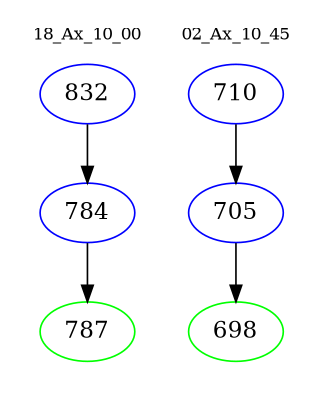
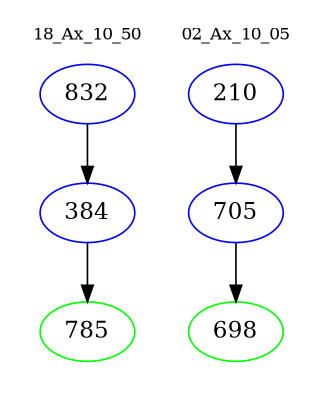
cluster "18_Ax_10_00": label "18_Ax_10_00" -> "18_Ax_10_50"
cluster "02_Ax_10_45": label "02_Ax_10_45" -> "02_Ax_10_05"
node "710": label "710" -> "210"
node "784": label "784" -> "384"
node "787": label "787" -> "785"
